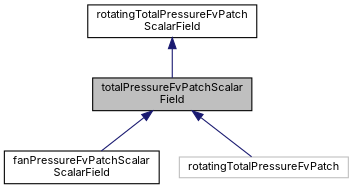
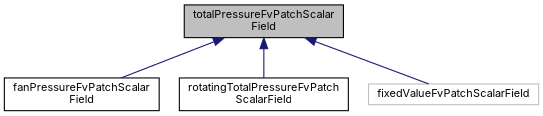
edge "totalPressureFvPatchScalar Field" -> "rotatingTotalPressureFvPatch ScalarField": reversed
node "fanPressureFvPatchScalar ScalarField": label "fanPressureFvPatchScalar ScalarField" -> "fanPressureFvPatchScalar Field"
node "rotatingTotalPressureFvPatch": label "rotatingTotalPressureFvPatch" -> "fixedValueFvPatchScalarField"
